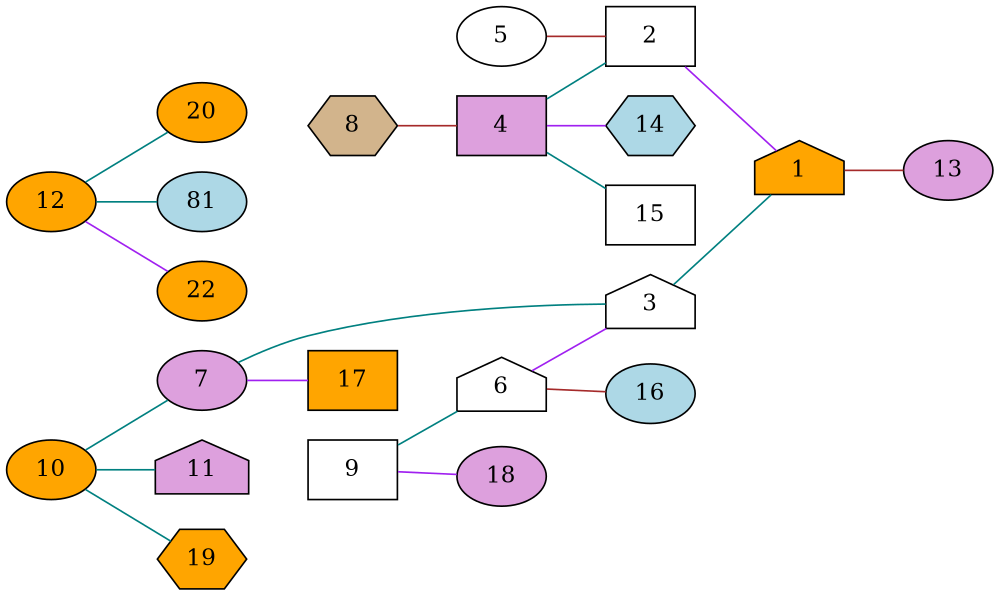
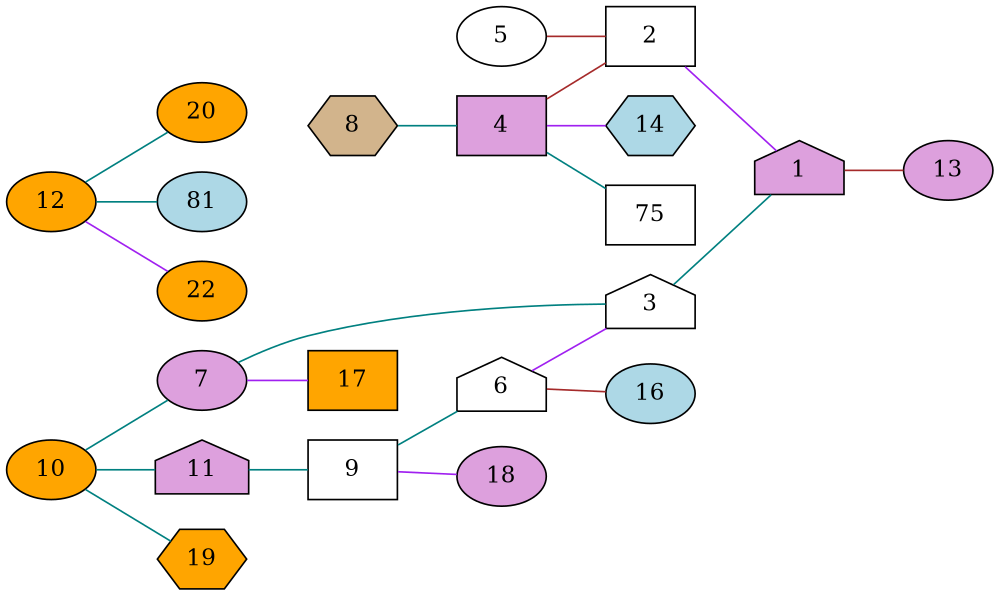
edge "2" -- "4": color teal -> brown
edge "8" -- "4": color brown -> teal
node "1": fillcolor orange -> plum
node "15": label "15" -> "75"
edge "11" -- "9": added
